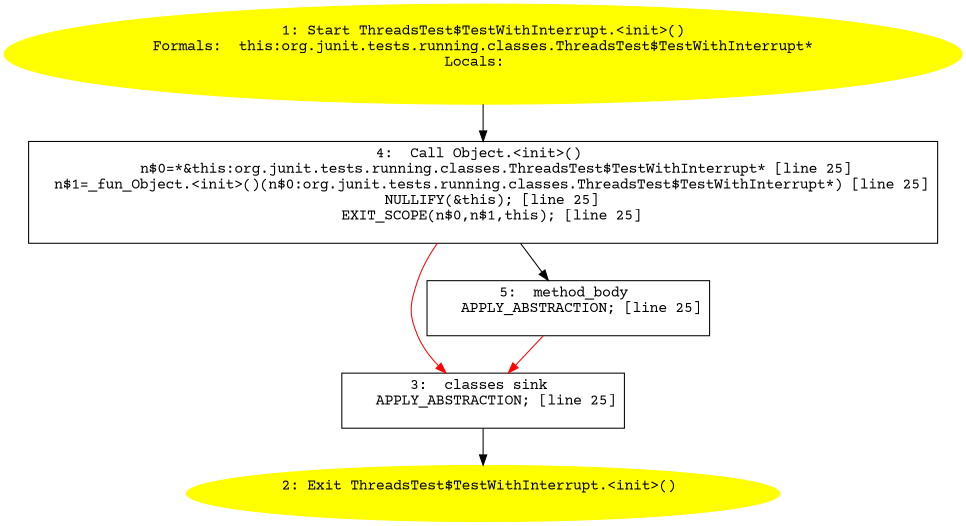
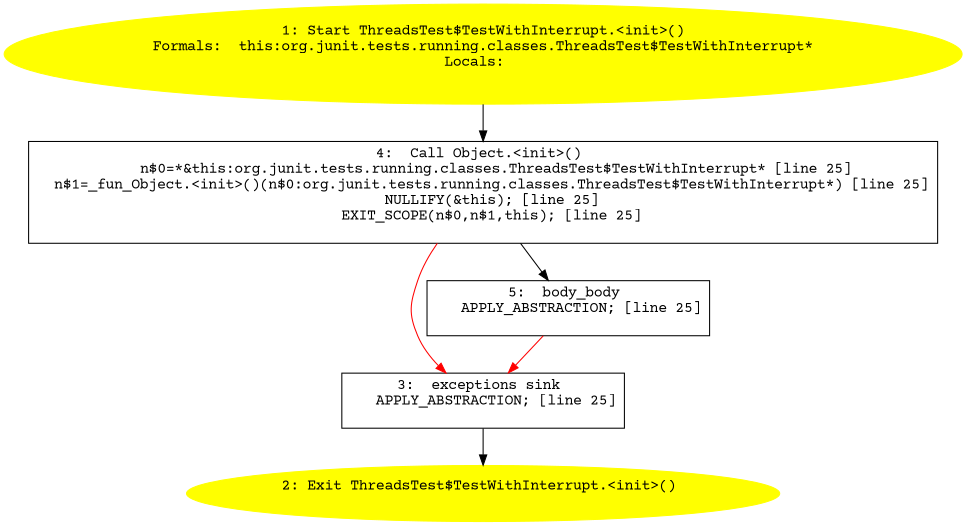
node "5:  method_body APPLY_ABSTRACTION; [line 25]": label "5:  method_body APPLY_ABSTRACTION; [line 25]" -> "5:  body_body APPLY_ABSTRACTION; [line 25]"
node "3:  classes sink APPLY_ABSTRACTION; [line 25]": label "3:  classes sink APPLY_ABSTRACTION; [line 25]" -> "3:  exceptions sink APPLY_ABSTRACTION; [line 25]"
